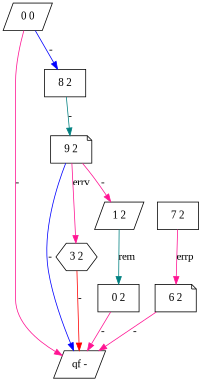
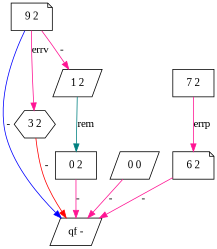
node "8 2": removed
